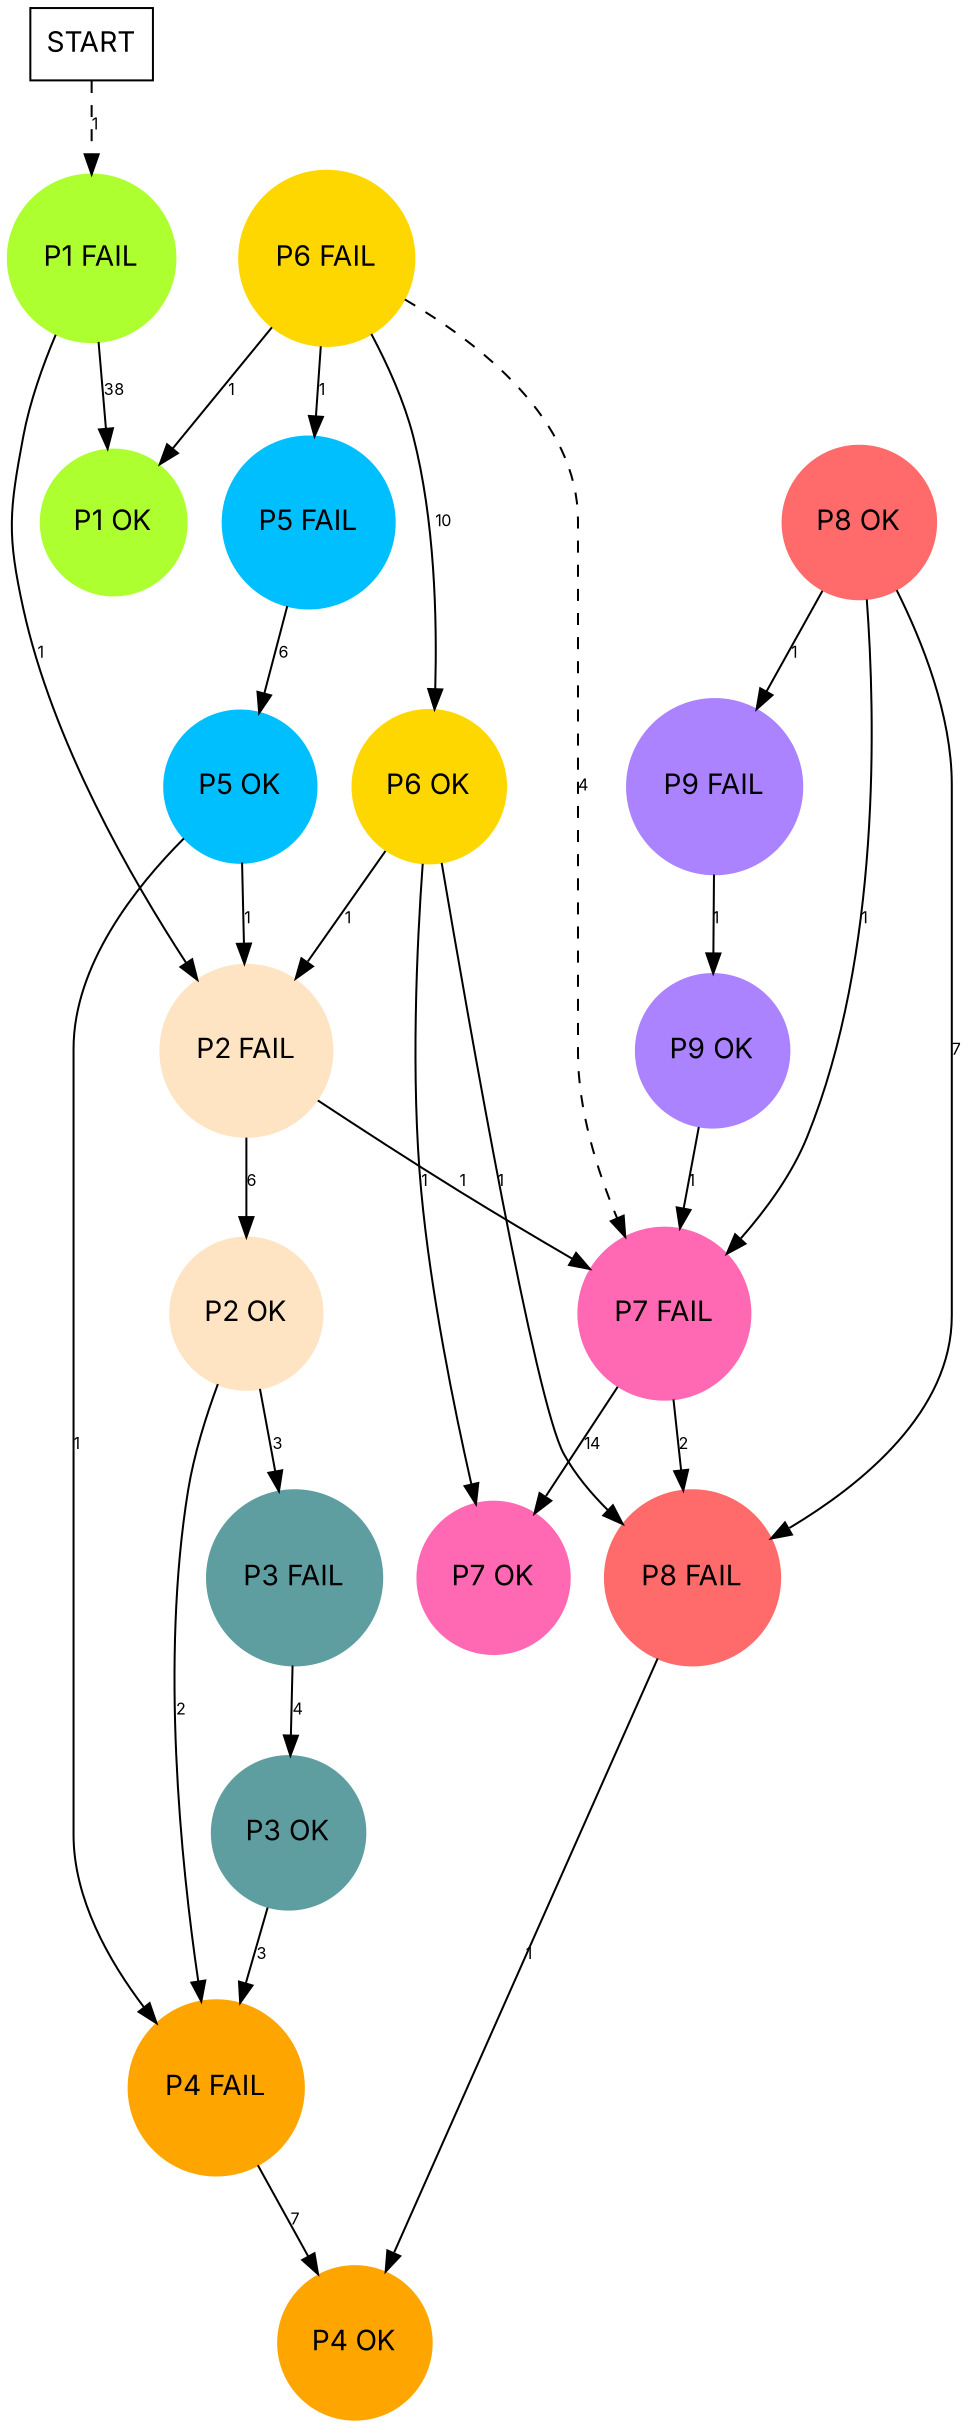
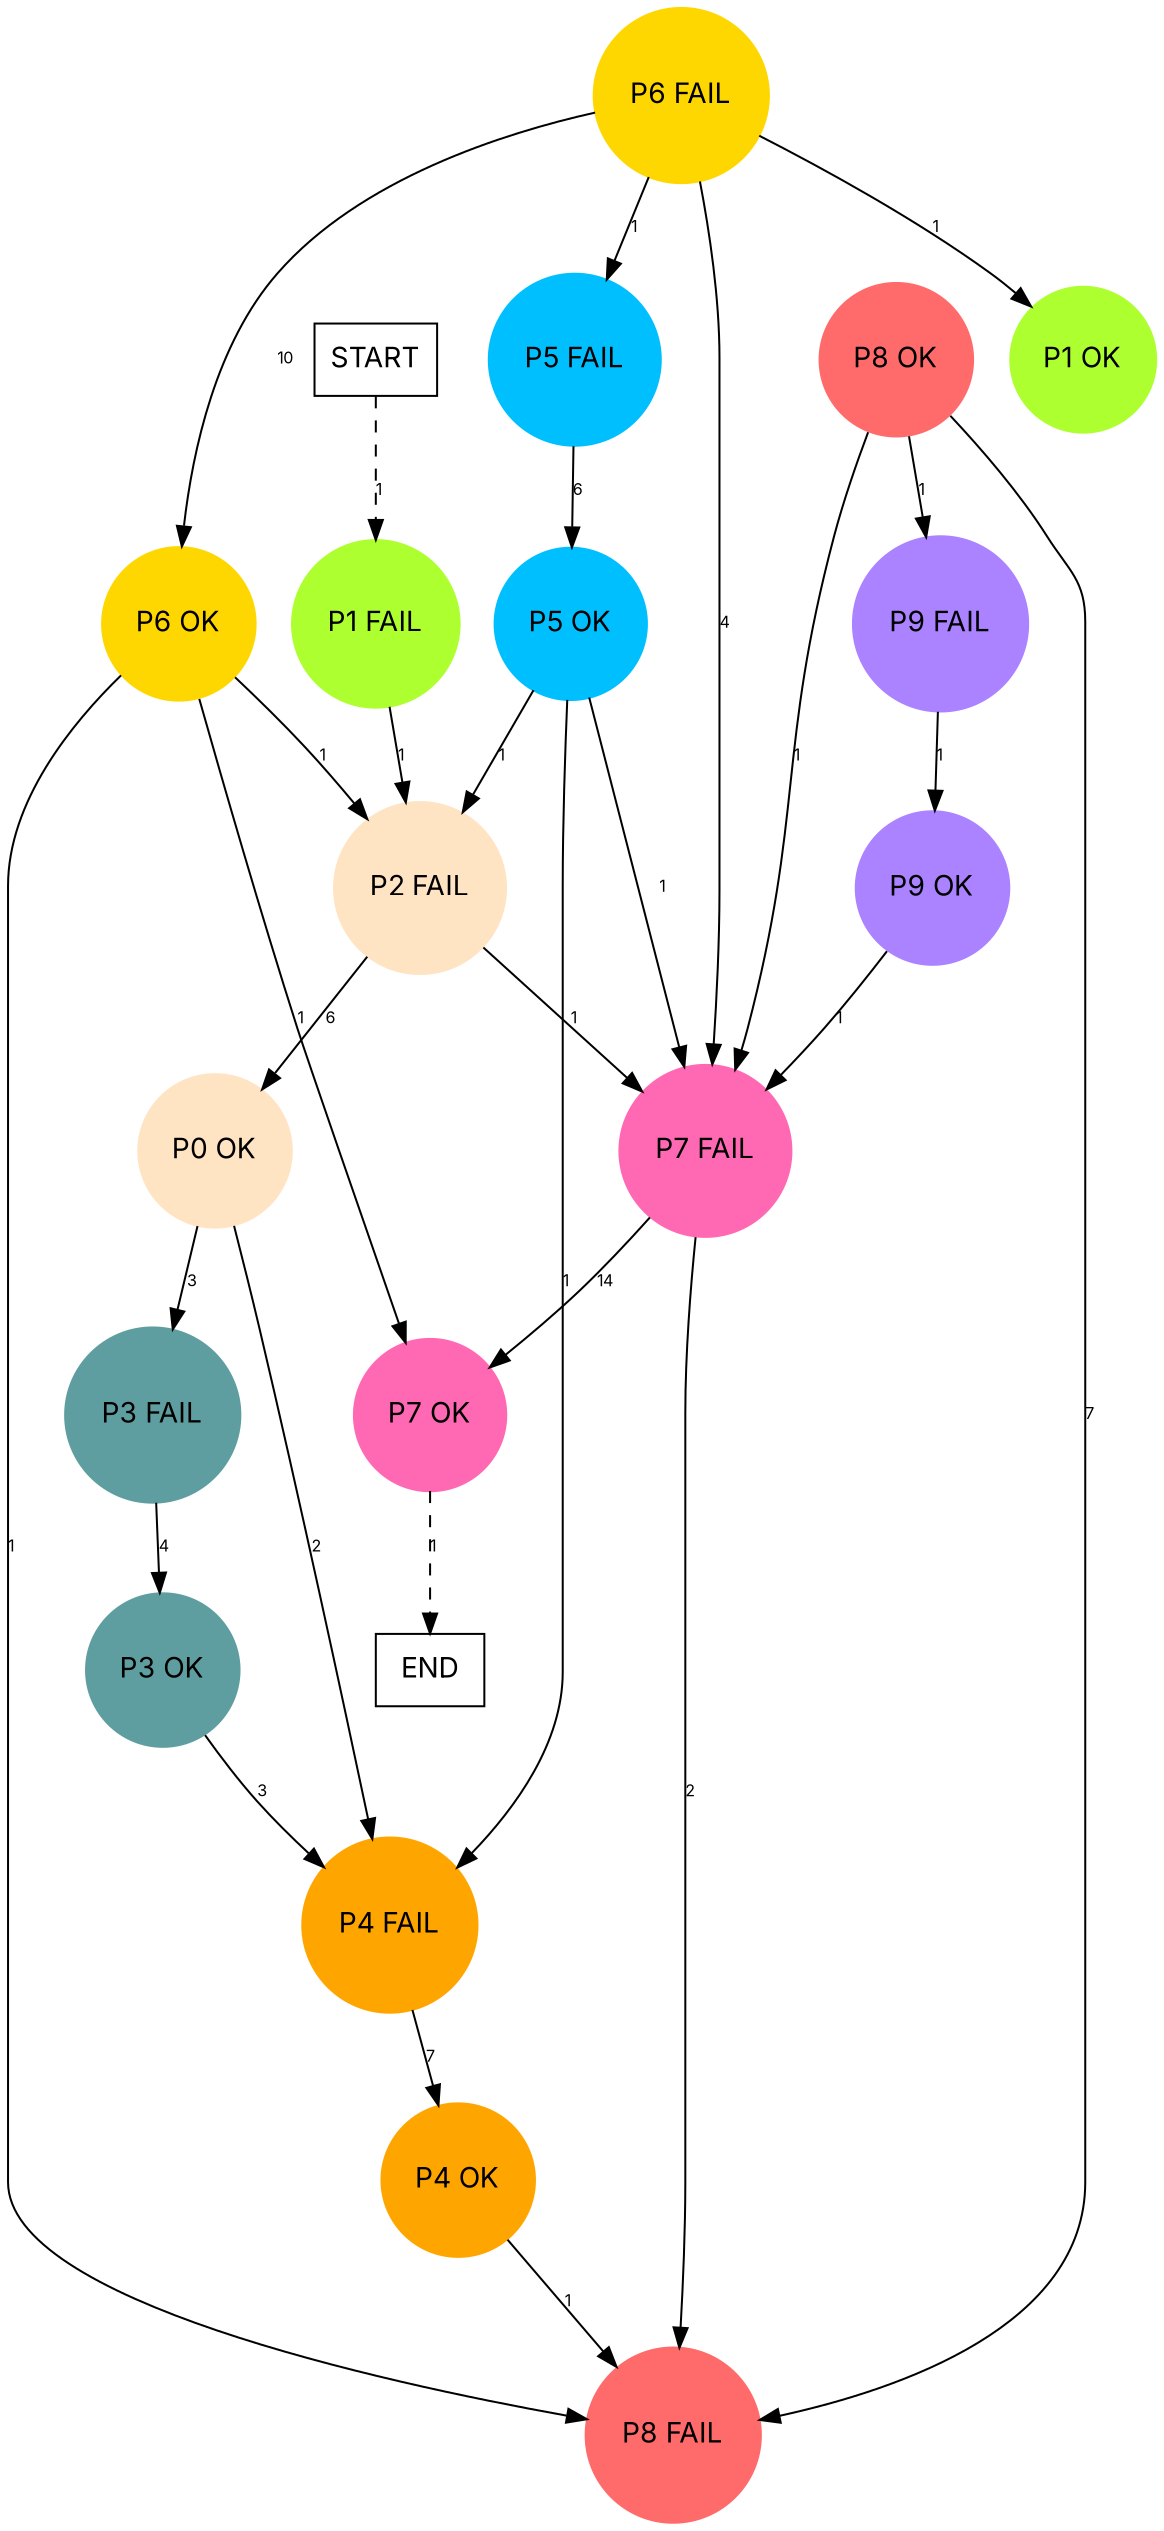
edge "P1 FAIL" -> "P1 OK": removed, label "38"
edge "P6 FAIL" -> "P7 FAIL": style dashed -> solid
edge "P5 OK" -> "P7 FAIL": added, label "1"
node "P2 OK": label "P2 OK" -> "P0 OK"
node "END": added
edge "P8 FAIL" -> "P4 OK": reversed
